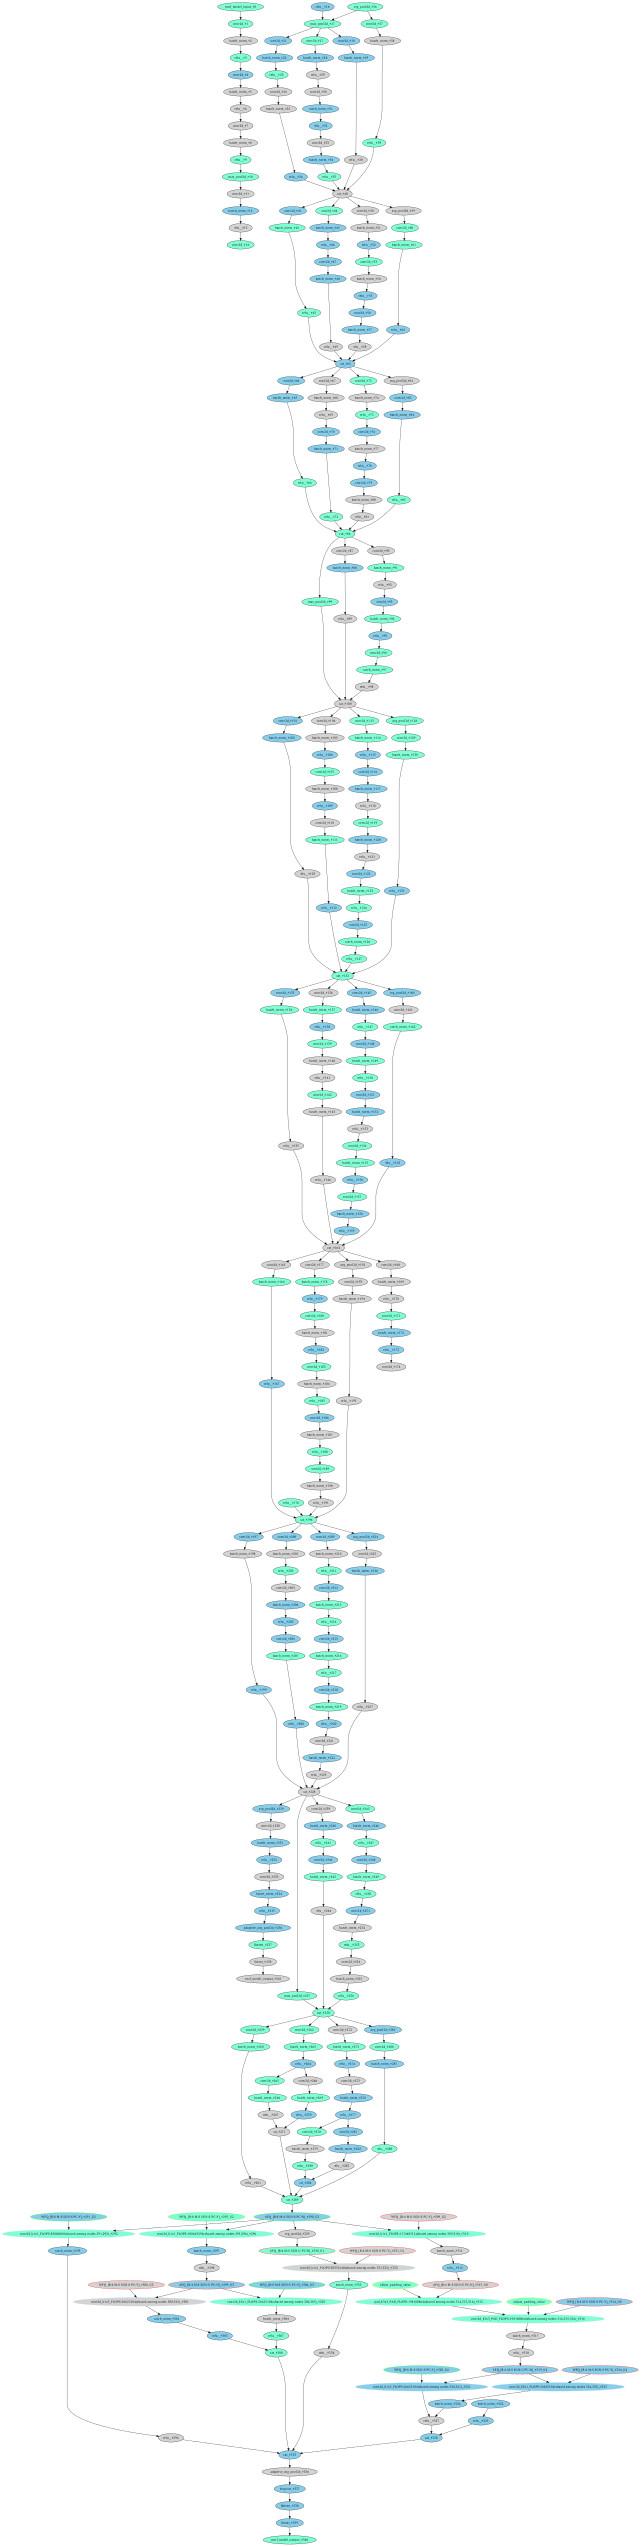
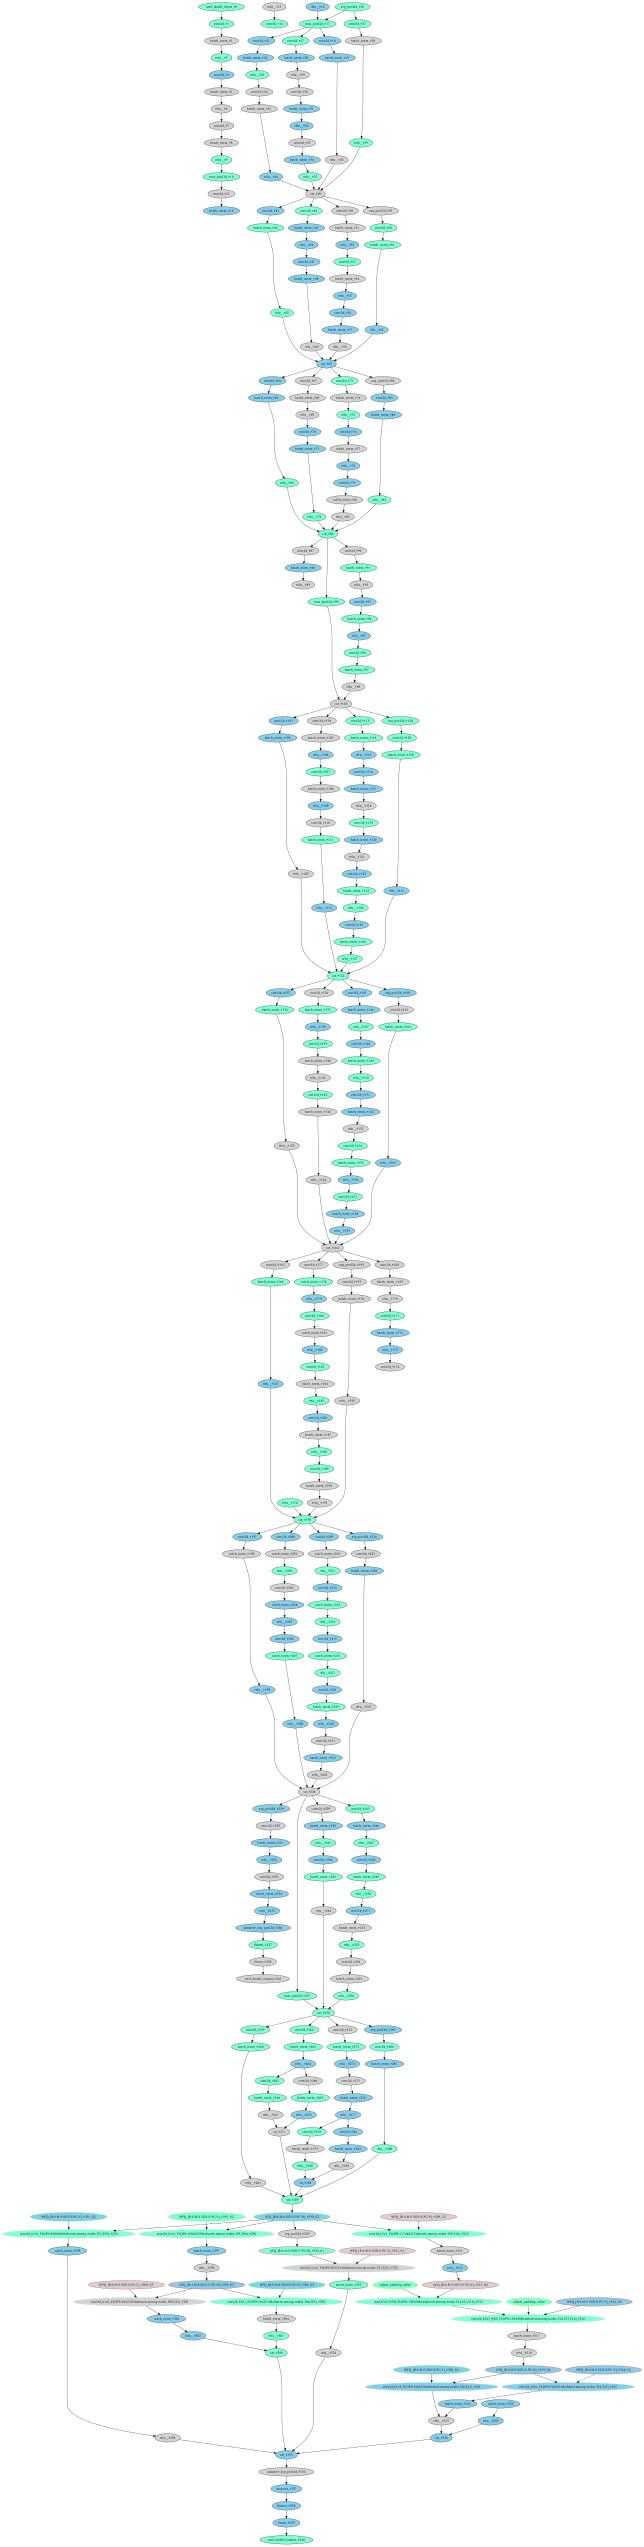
edge "batch_norm_#12" -> "relu__#13": removed
edge "relu__#89" -> "cat_#100": removed
